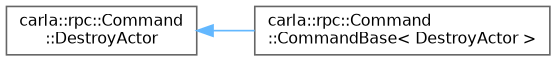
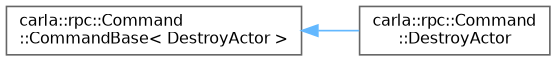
edge "carla::rpc::Command ::CommandBase< DestroyActor >" -> "carla::rpc::Command ::DestroyActor": reversed
